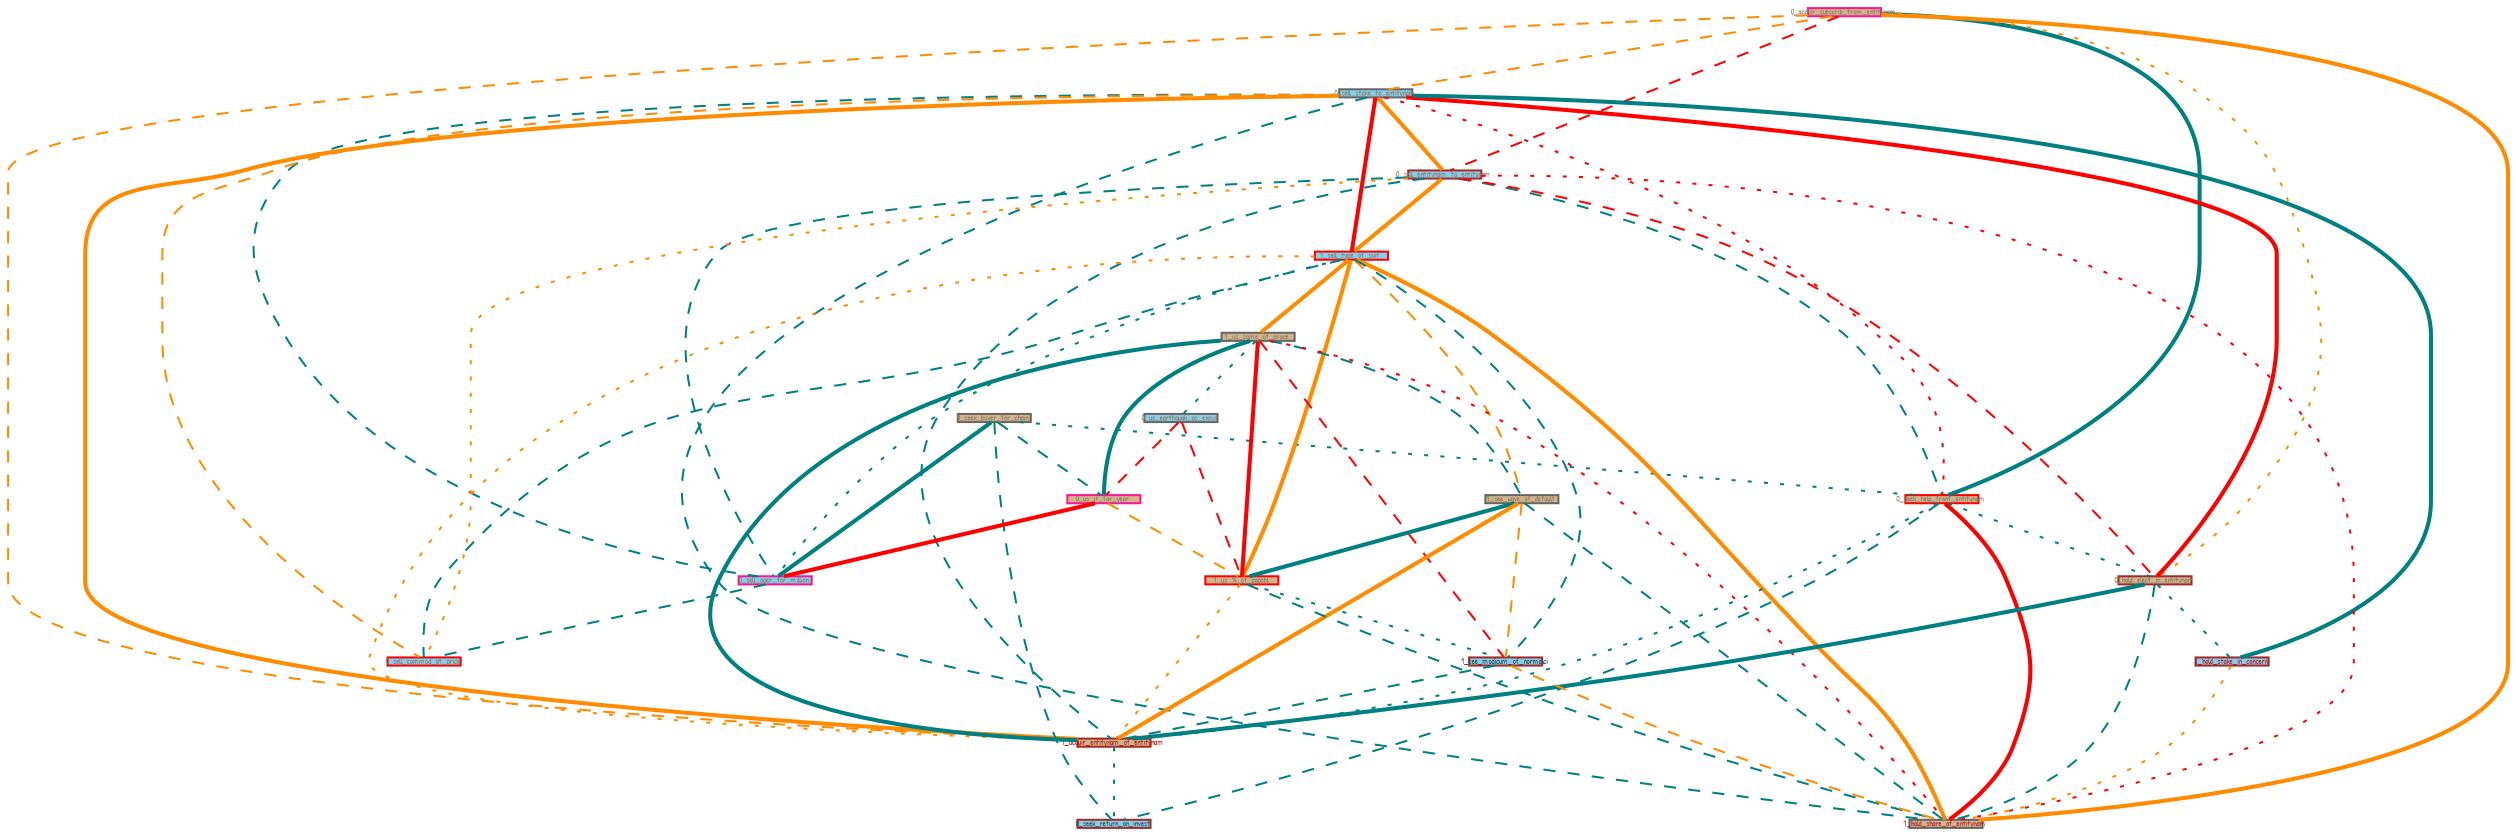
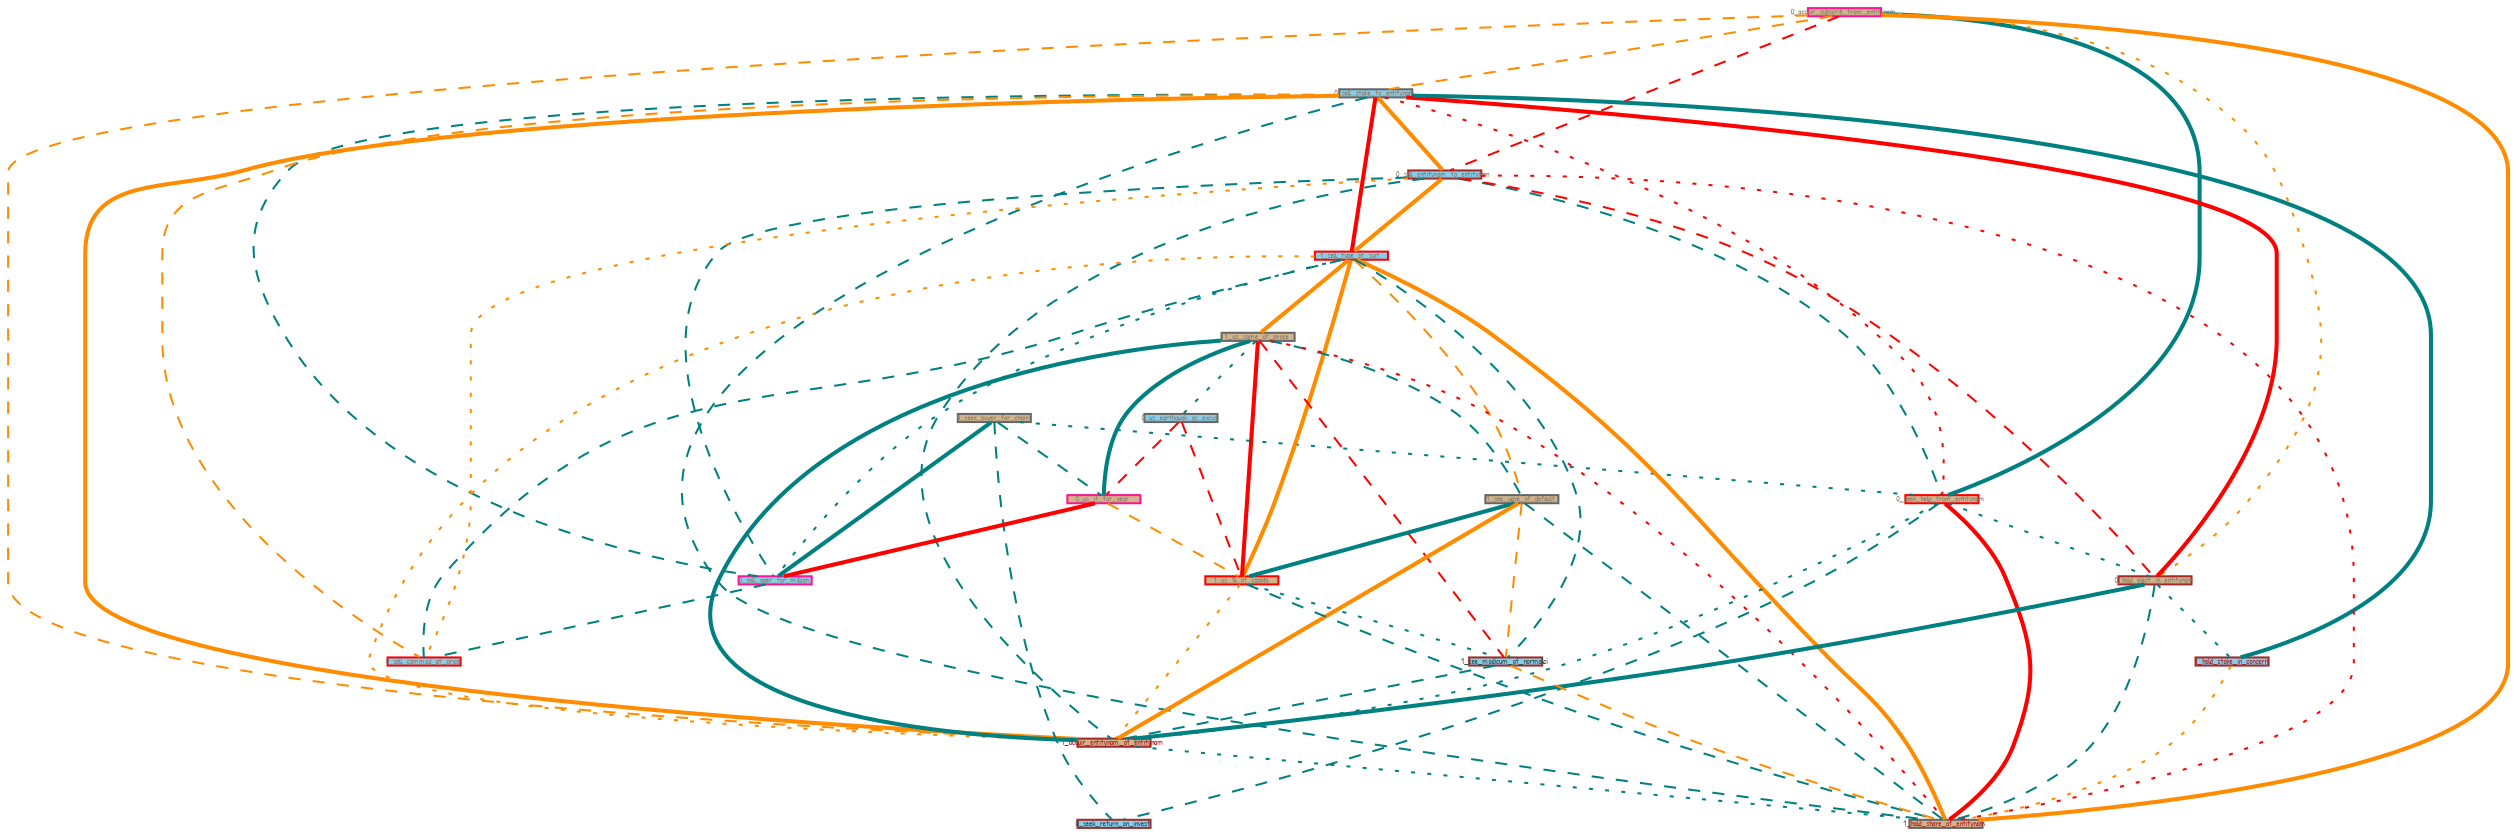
edge "1_acquir_entitynam_of_entitynam" -- "0_seek_return_on_invest": now "1_acquir_entitynam_of_entitynam" -- "1_hold_share_of_entitynam"
